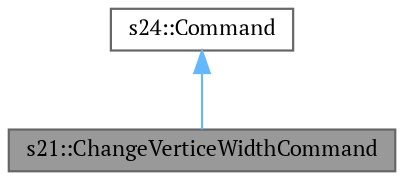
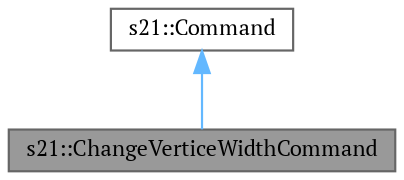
node "s24::Command": label "s24::Command" -> "s21::Command"
